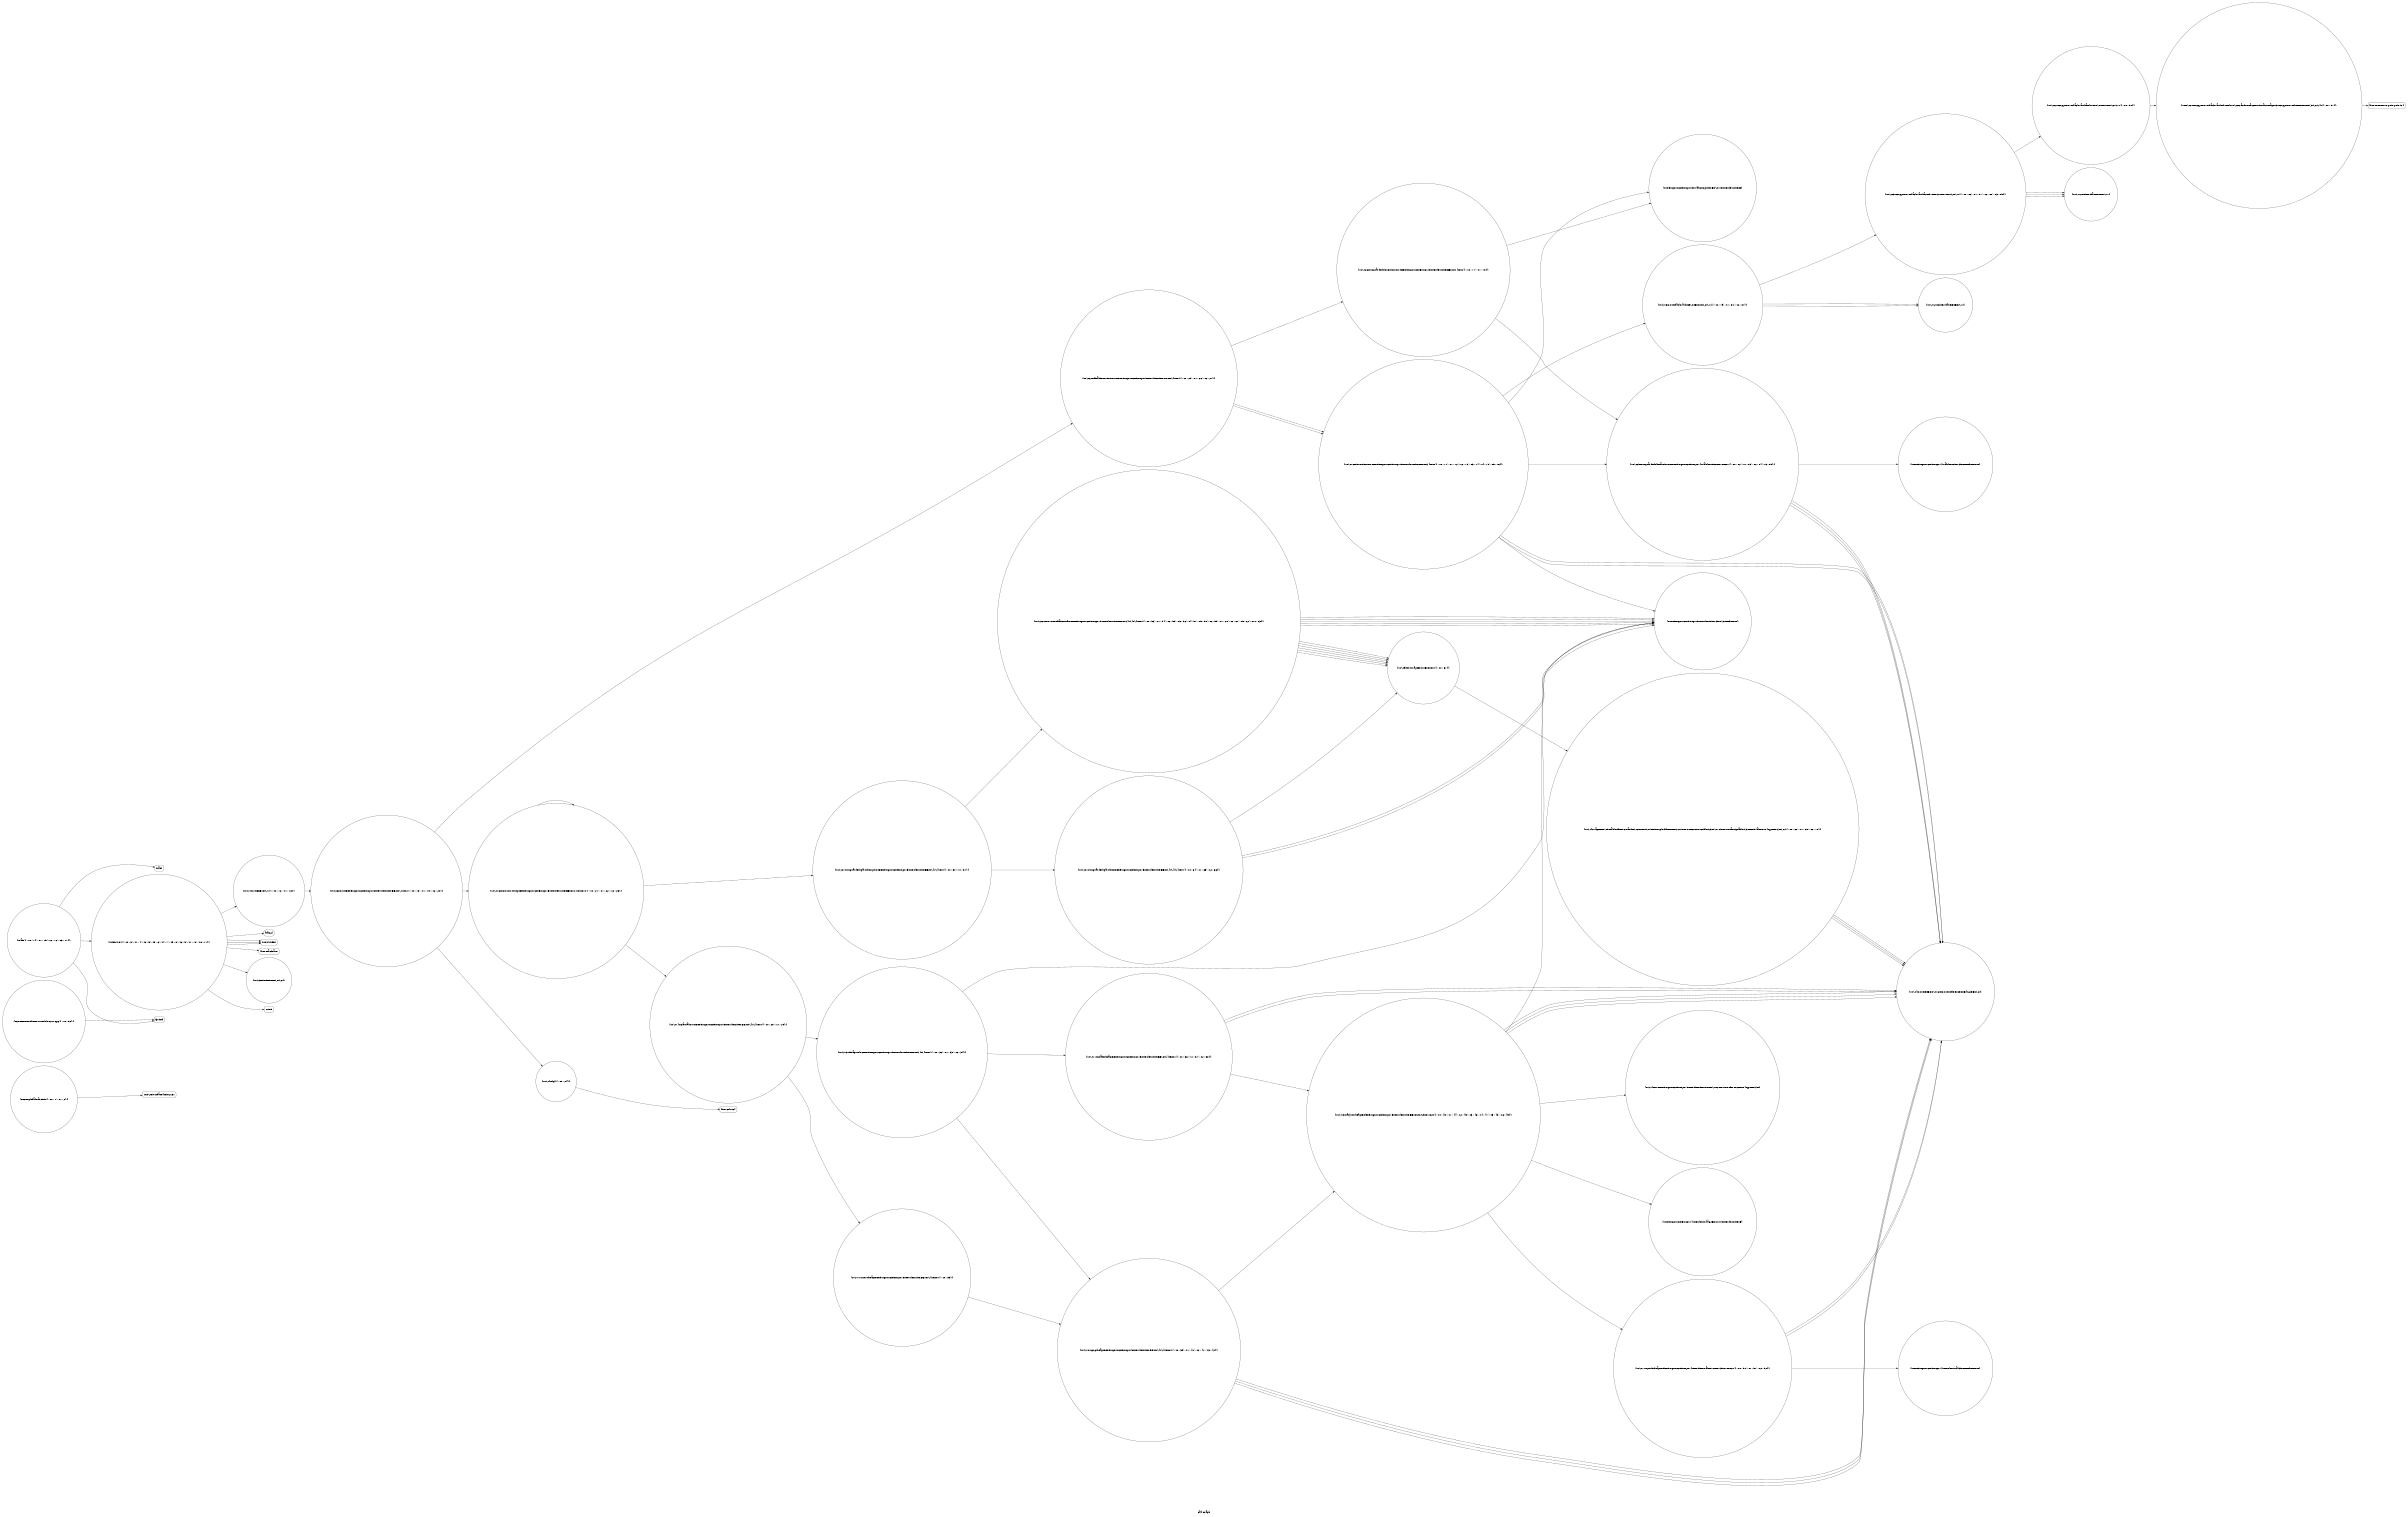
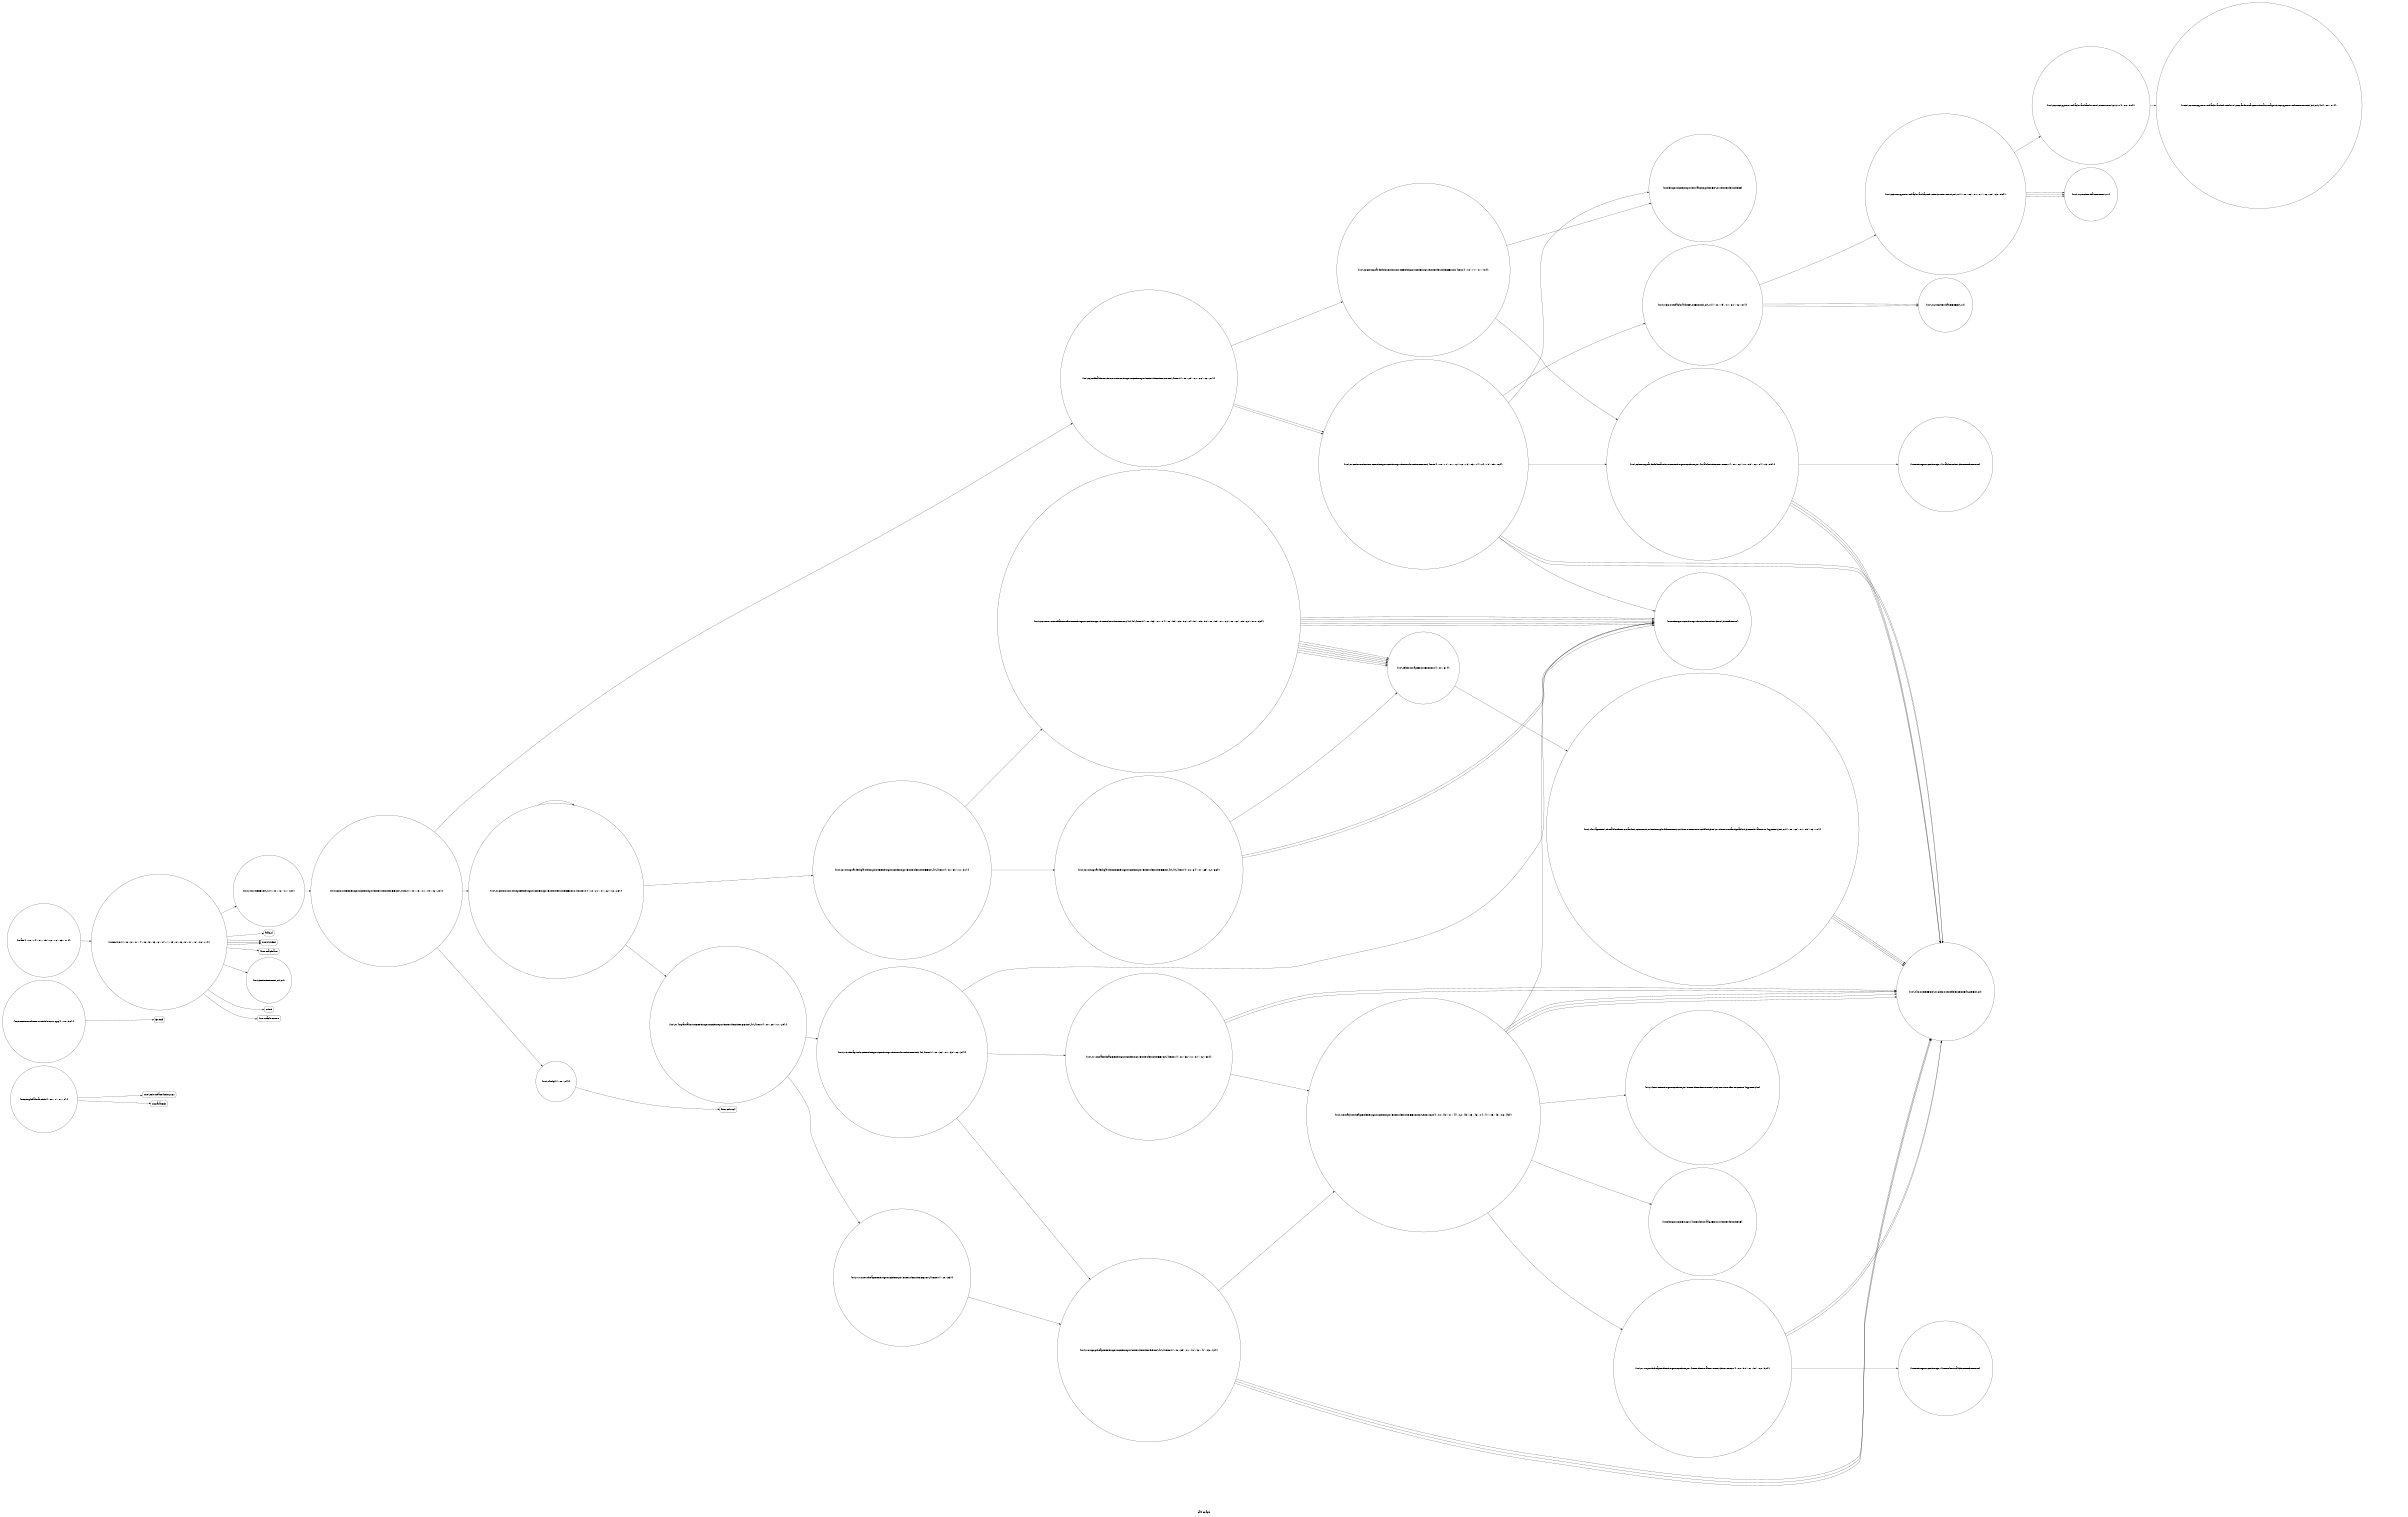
node "llvm.memmove.p0i8.p0i8.i64": removed
node "scanf": removed
edge "{main|{<s0>14|<s1>15|<s2>16|<s3>17}}" -> "fprintf": removed
node "llvm.stackrestore": added
node "__cxa_atexit": added
